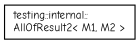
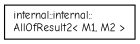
node "testing::internal:: AllOfResult2< M1, M2 >": label "testing::internal:: AllOfResult2< M1, M2 >" -> "internal::internal:: AllOfResult2< M1, M2 >"
